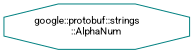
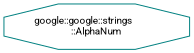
node "google::protobuf::strings ::AlphaNum": label "google::protobuf::strings ::AlphaNum" -> "google::google::strings ::AlphaNum"
